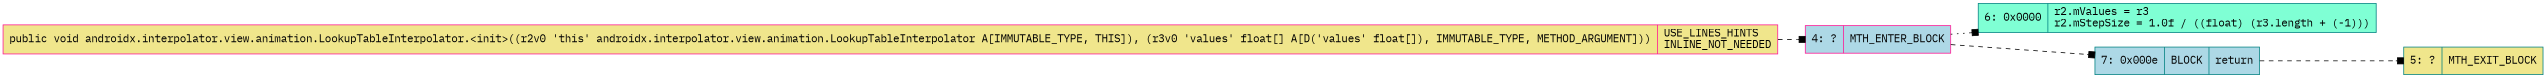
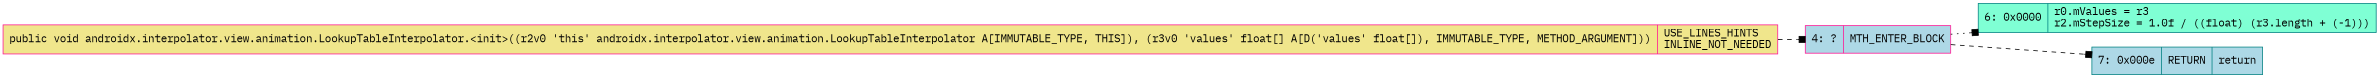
node "6: 0x0000": text "r2.mValues = r3" -> "r0.mValues = r3"
node "7: 0x000e": text "BLOCK" -> "RETURN"
node "5: ?": removed
